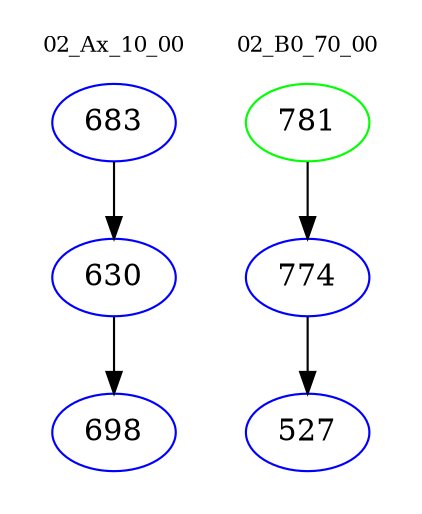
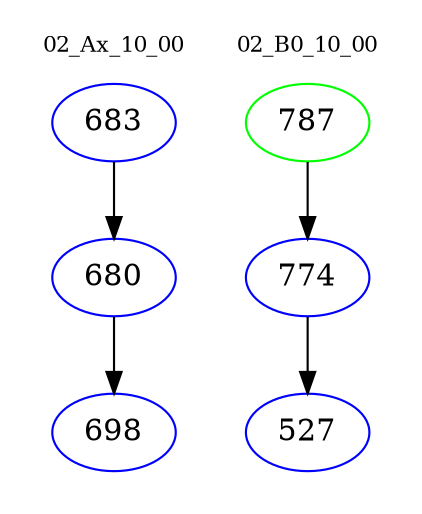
cluster "02_B0_70_00": label "02_B0_70_00" -> "02_B0_10_00"
node "781": label "781" -> "787"
node "630": label "630" -> "680"
